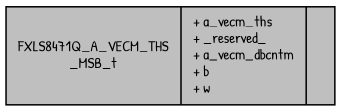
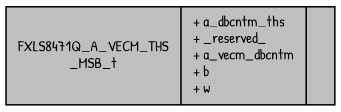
node "FXLS8471Q_A_VECM_THS": text "+ a_vecm_ths" -> "+ a_dbcntm_ths"
